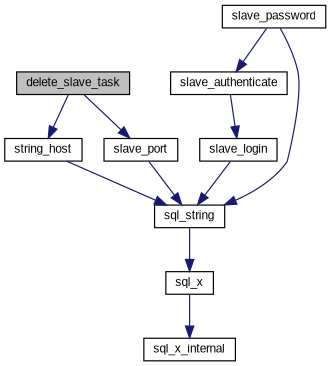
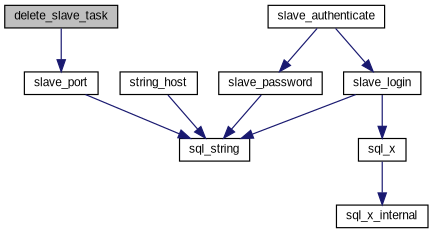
edge "slave_password" -> "slave_authenticate": reversed
edge "delete_slave_task" -> "string_host": removed
edge "sql_string" -> "sql_x": now "slave_login" -> "sql_x"
